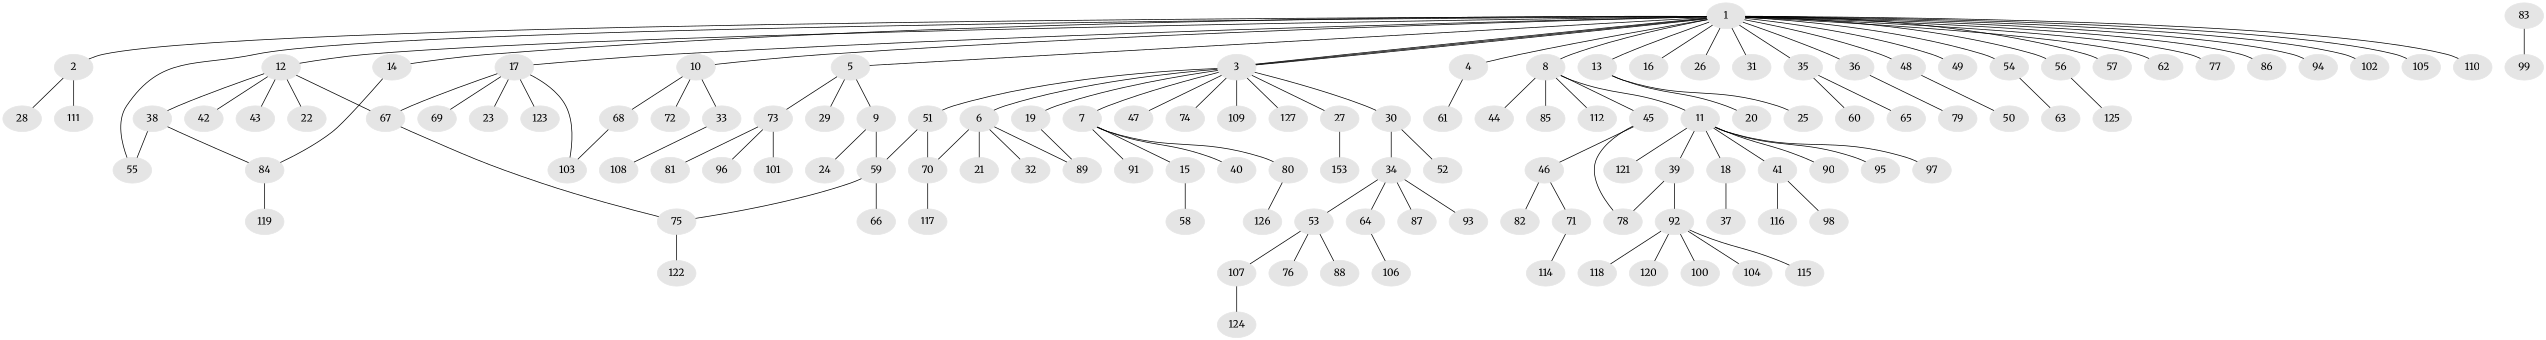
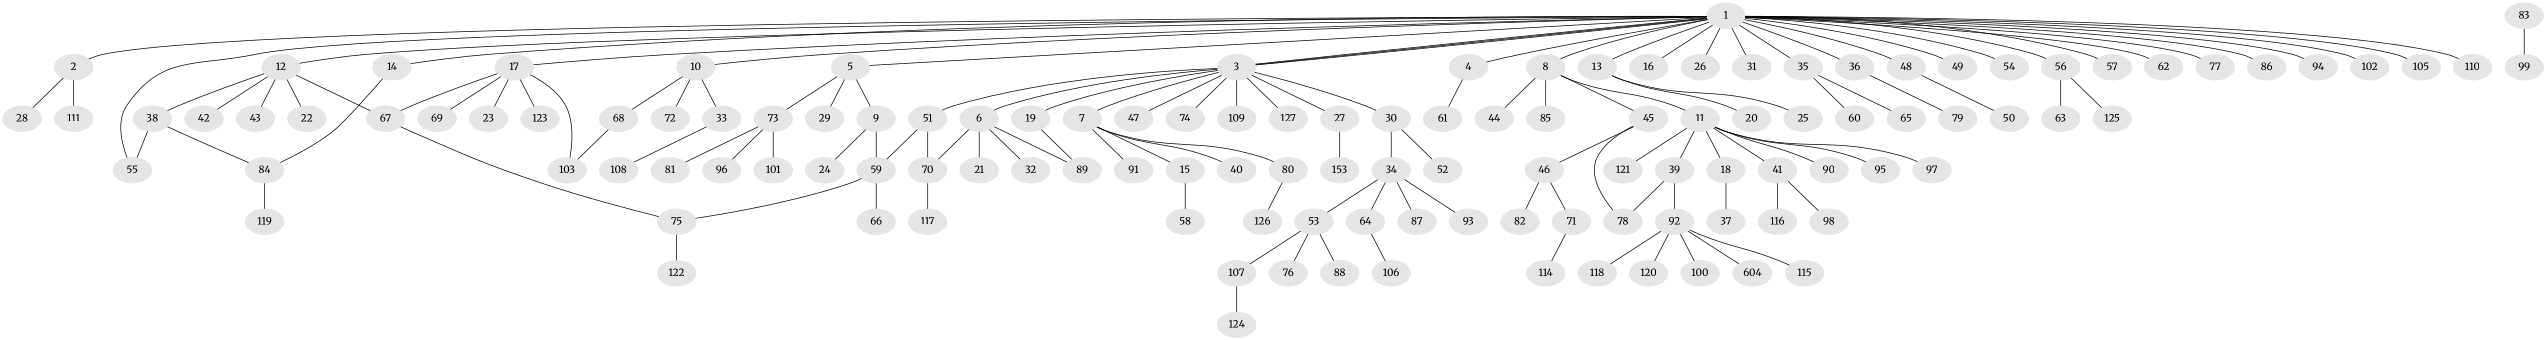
edge "54" -- "63": now "56" -- "63"
node "112": removed
node "104": label "104" -> "604"
